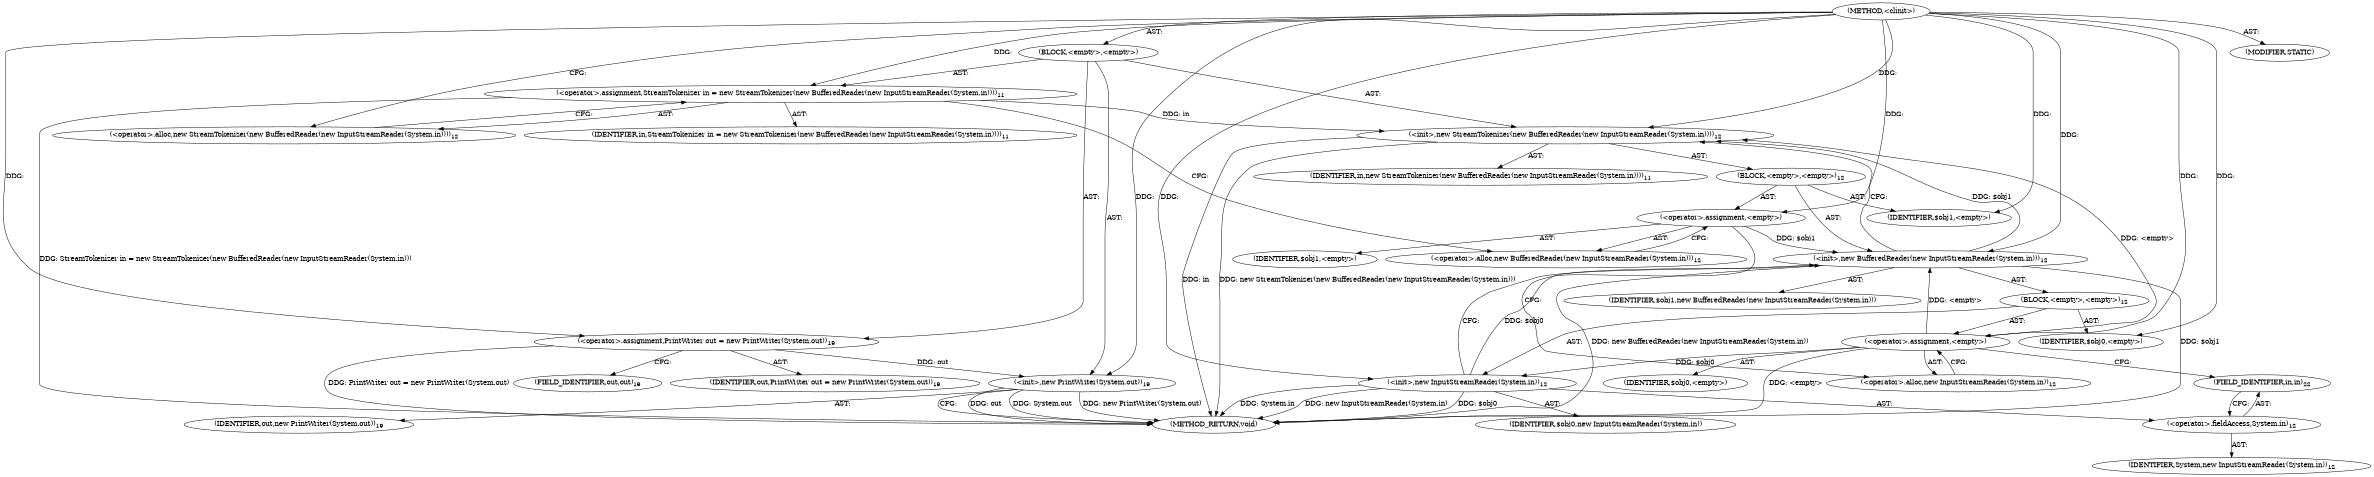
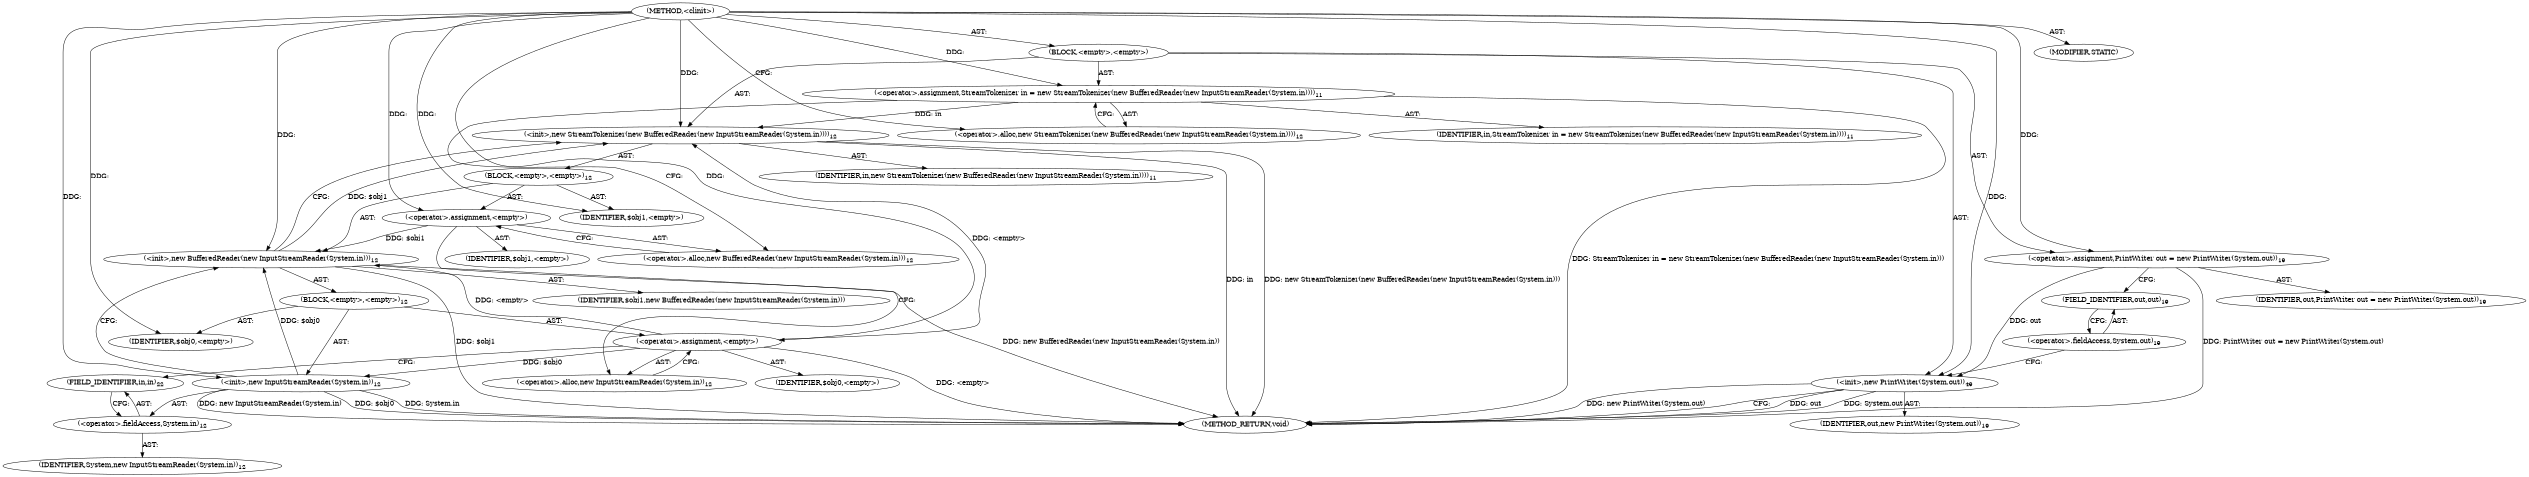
node "(<operator>.fieldAccess,System.out)": added
node "(<init>,new PrintWriter(System.out))": text "19" -> "49"
node "(IDENTIFIER,$obj0,new InputStreamReader(System.in))": removed
